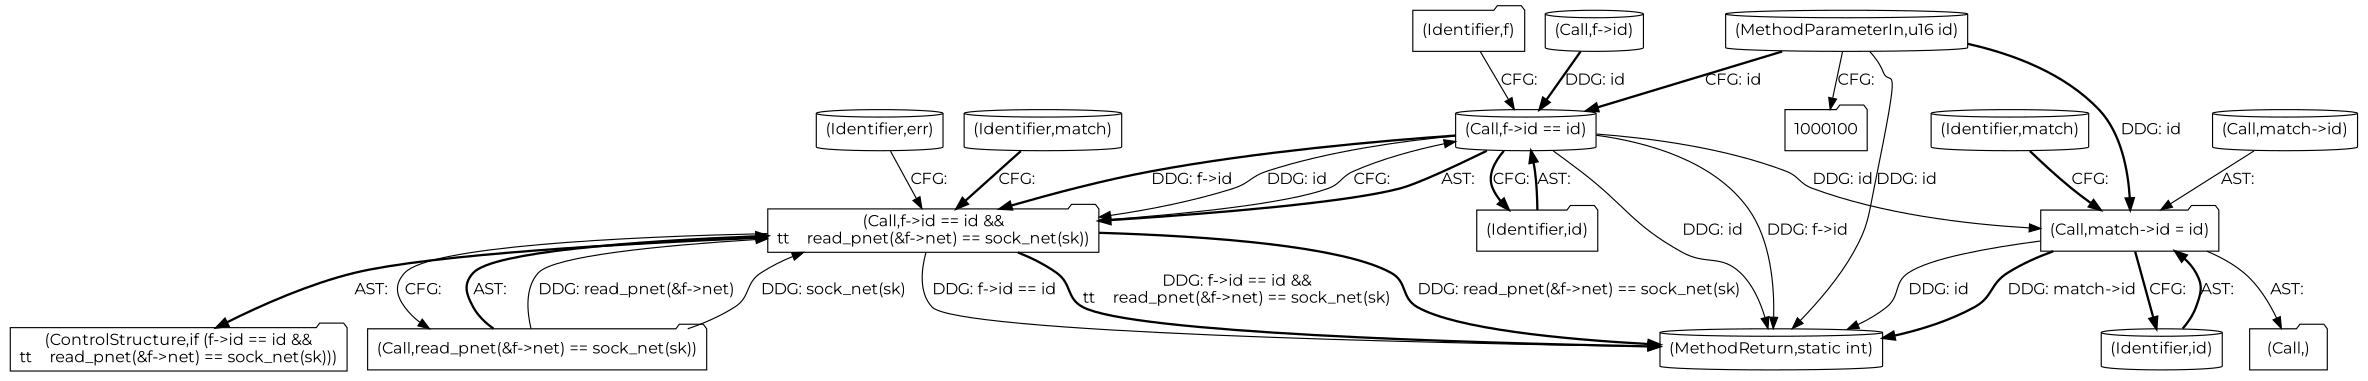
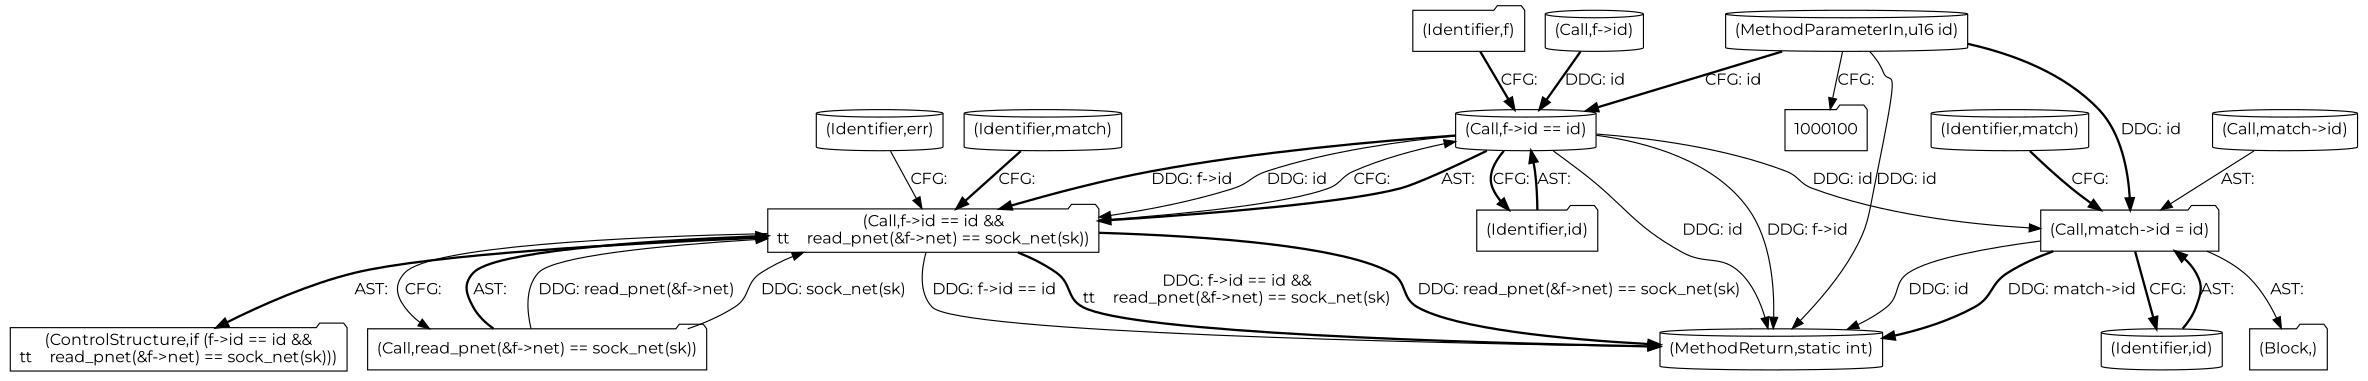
edge "(Identifier,f)" -> "(Call,f->id == id)": style solid -> bold
node "(Call,)": label "(Call,)" -> "(Block,)"
